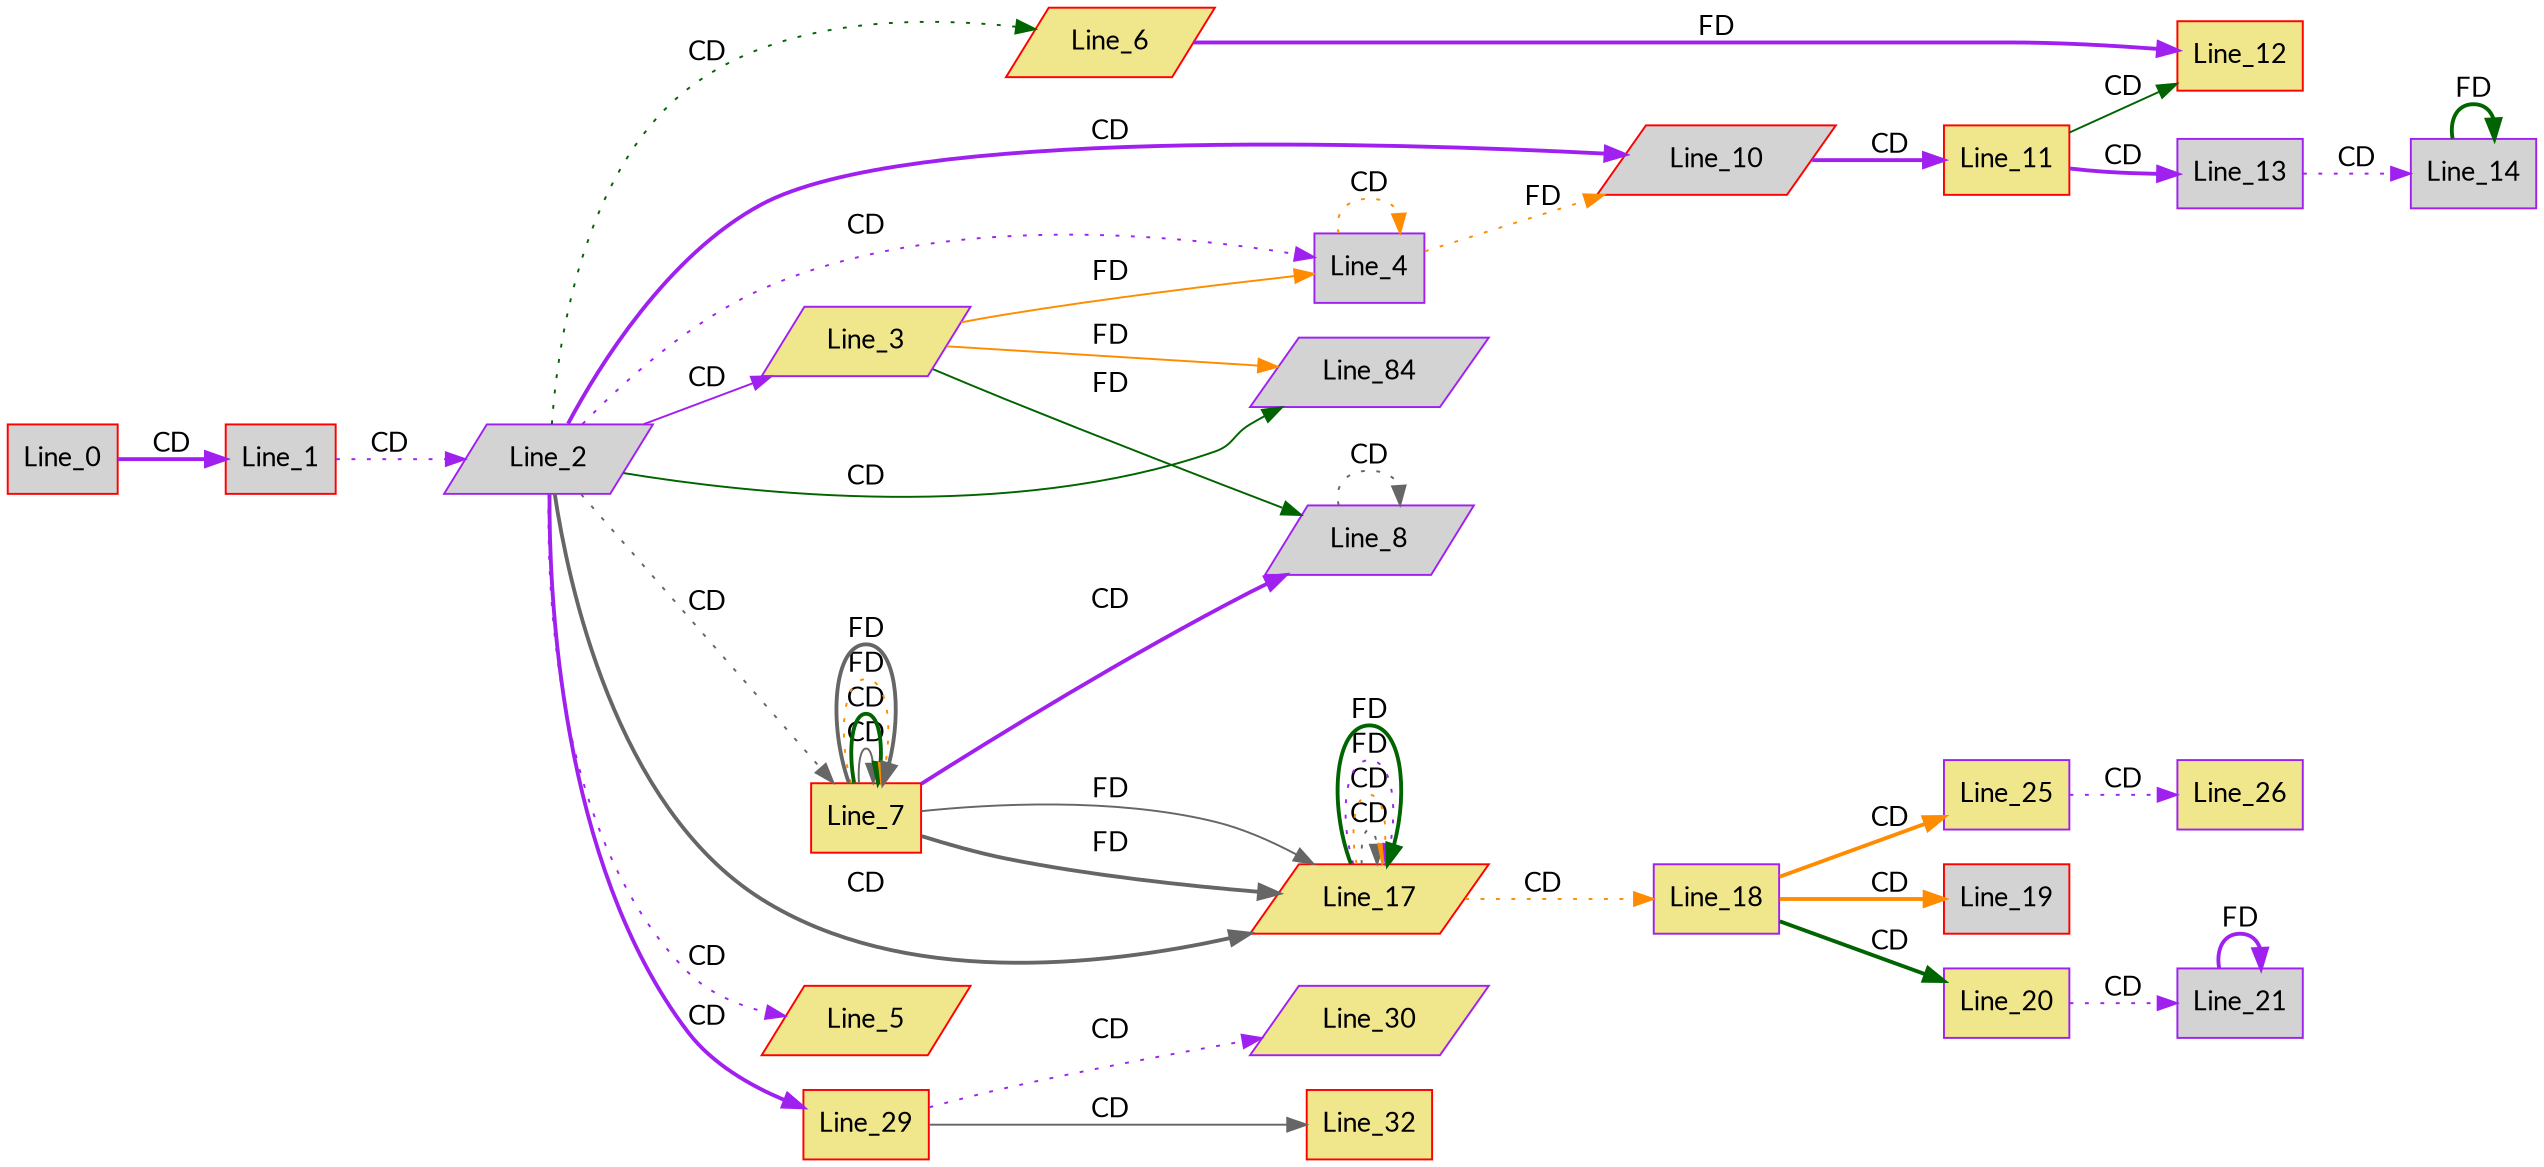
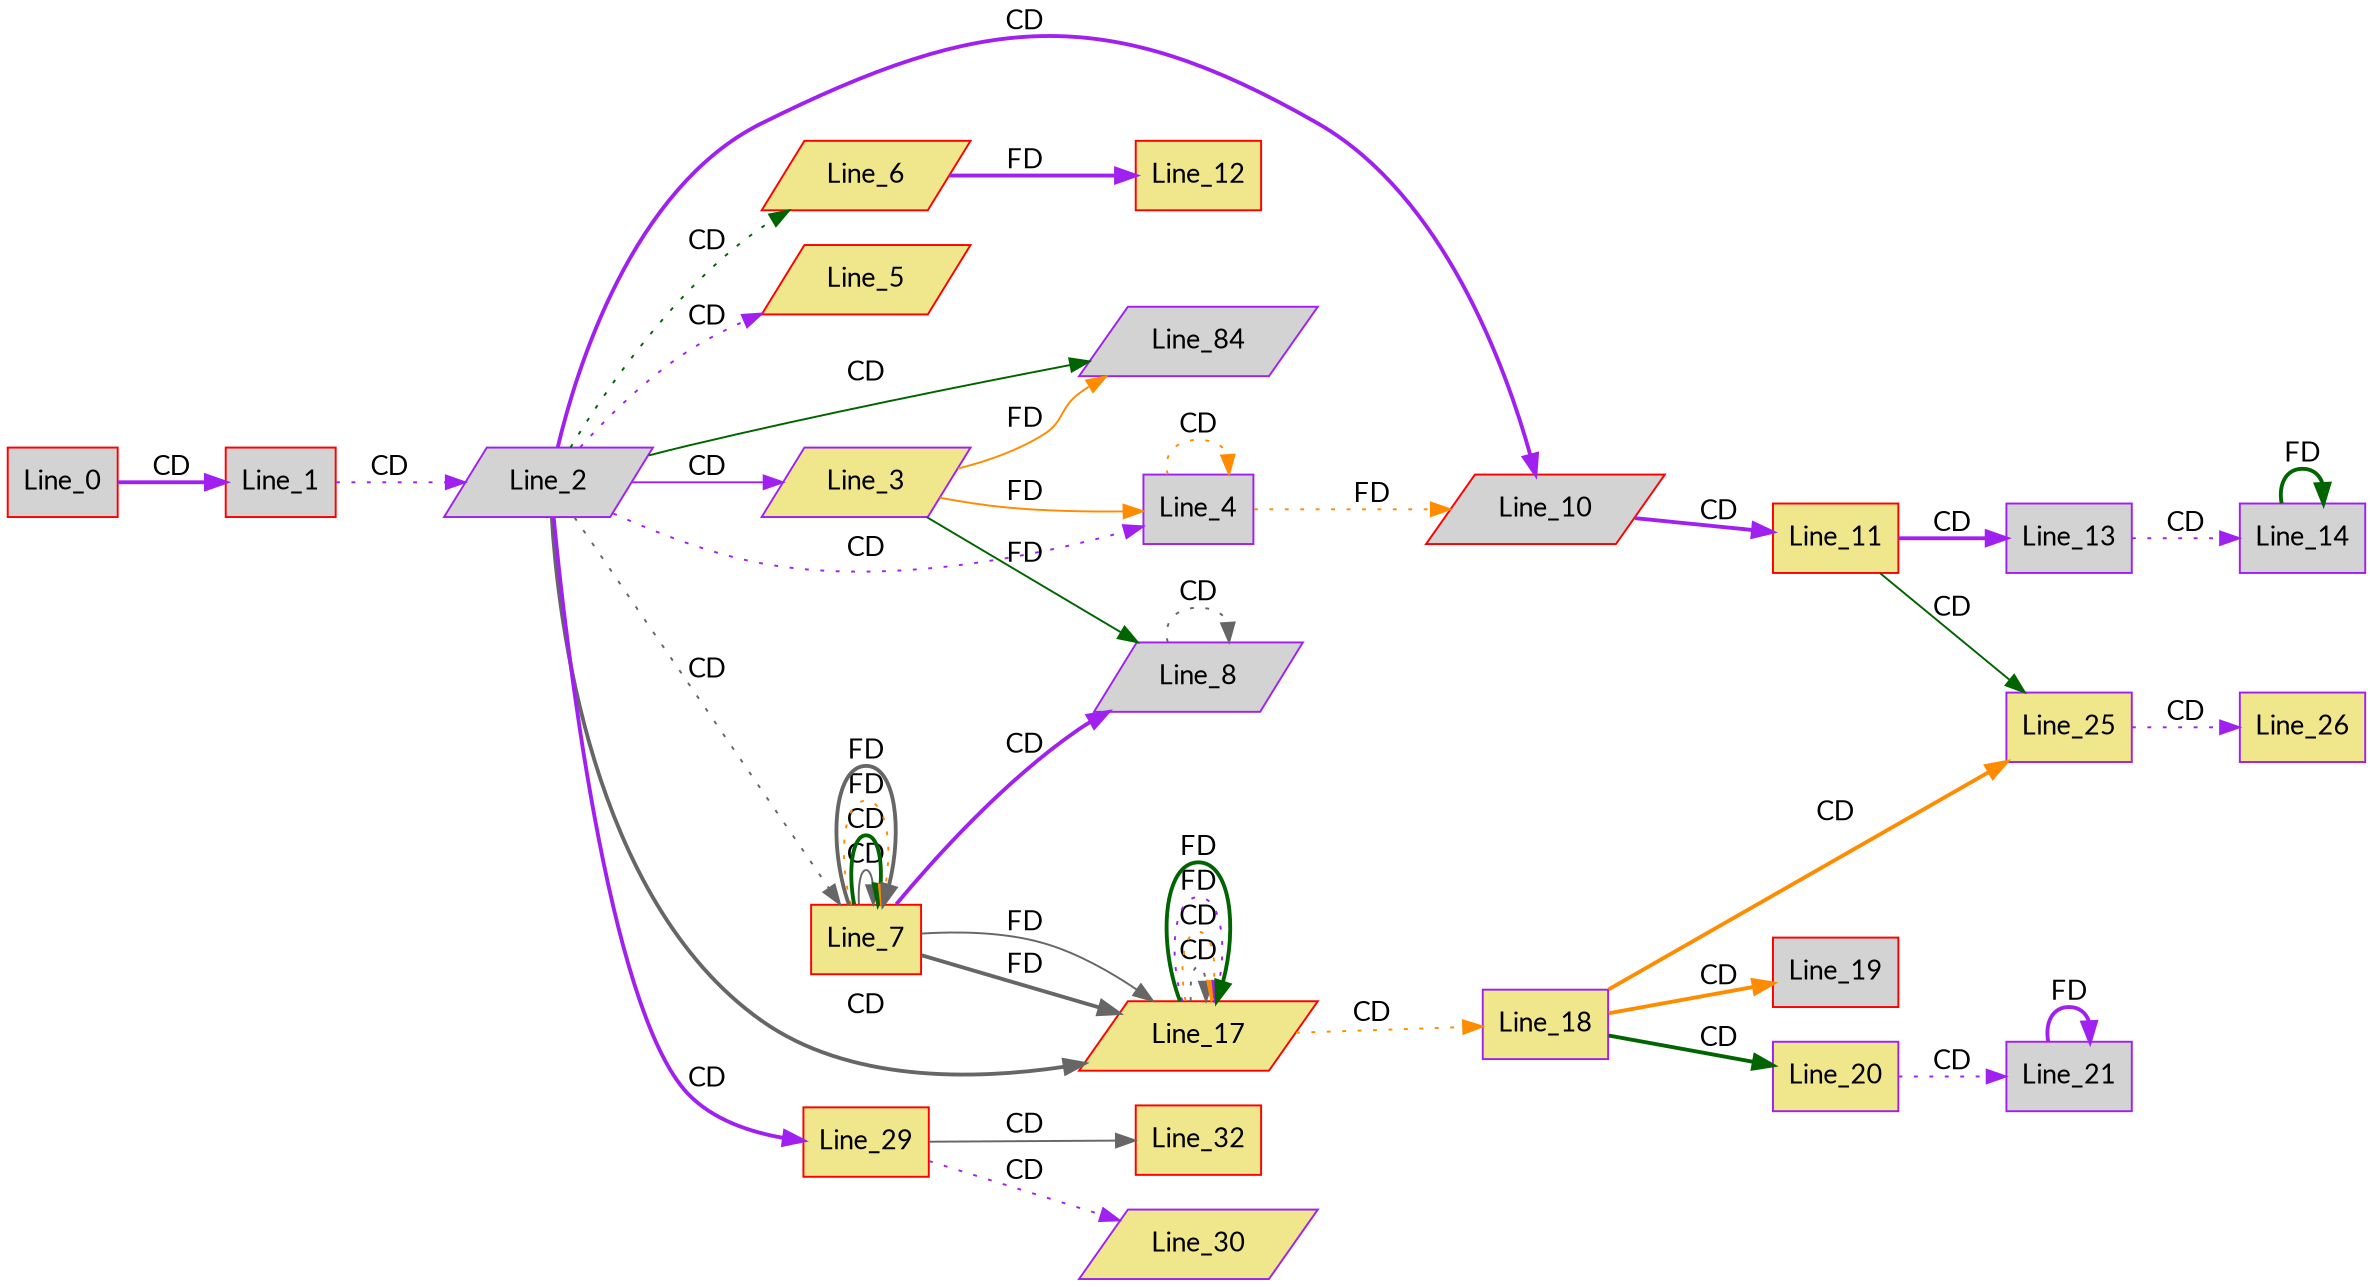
edge "Line_11" -> "Line_12": now "Line_11" -> "Line_25"
